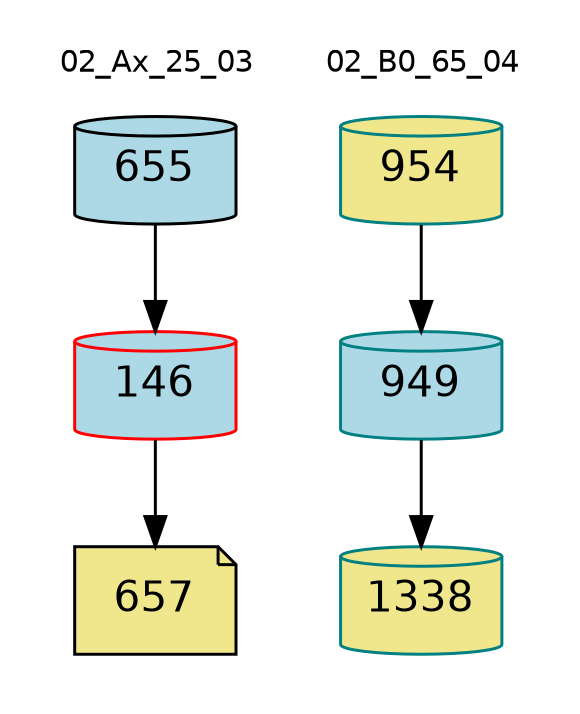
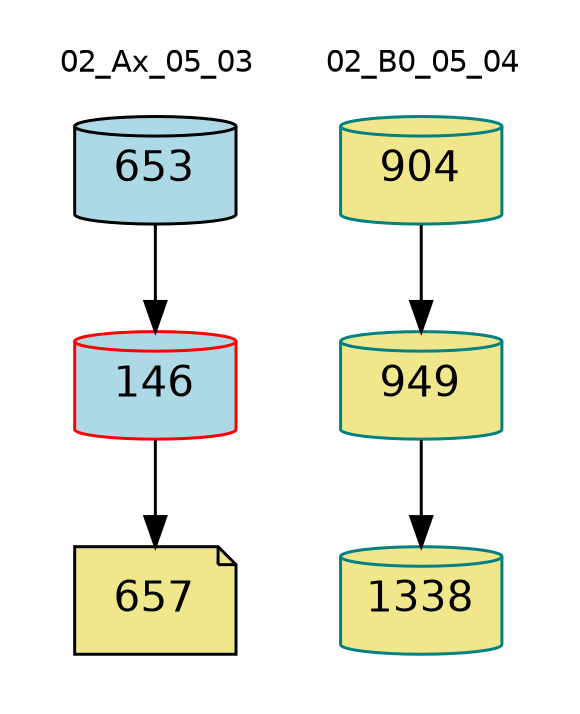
cluster "02_Ax_25_03": label "02_Ax_25_03" -> "02_Ax_05_03"
cluster "02_B0_65_04": label "02_B0_65_04" -> "02_B0_05_04"
node "655": label "655" -> "653"
node "954": label "954" -> "904"
node "949": fillcolor lightblue -> khaki
